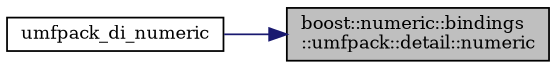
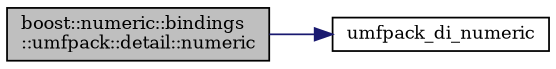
edge "umfpack_di_numeric" -> "boost::numeric::bindings ::umfpack::detail::numeric": reversed
